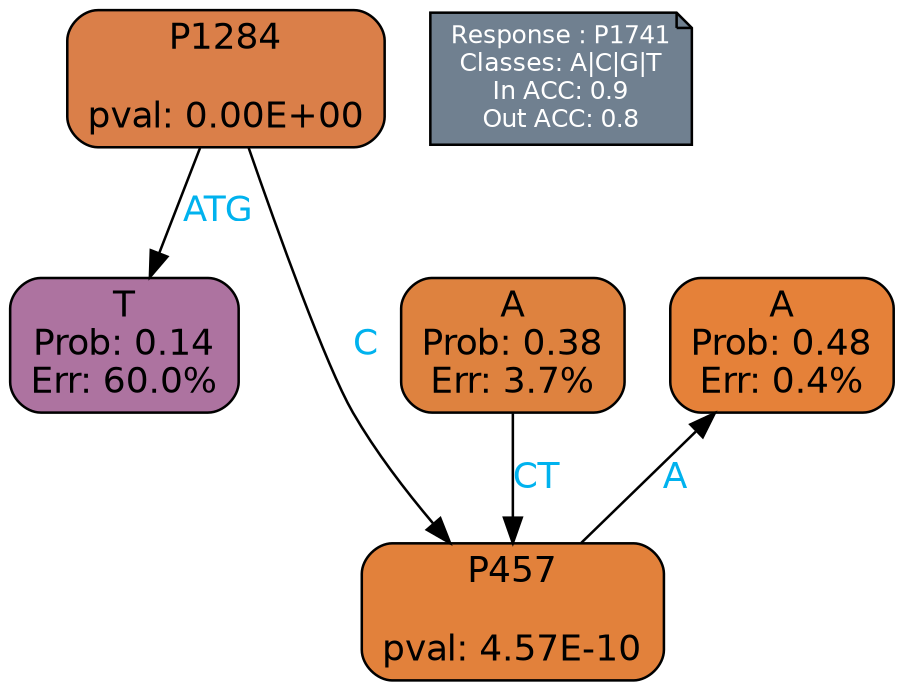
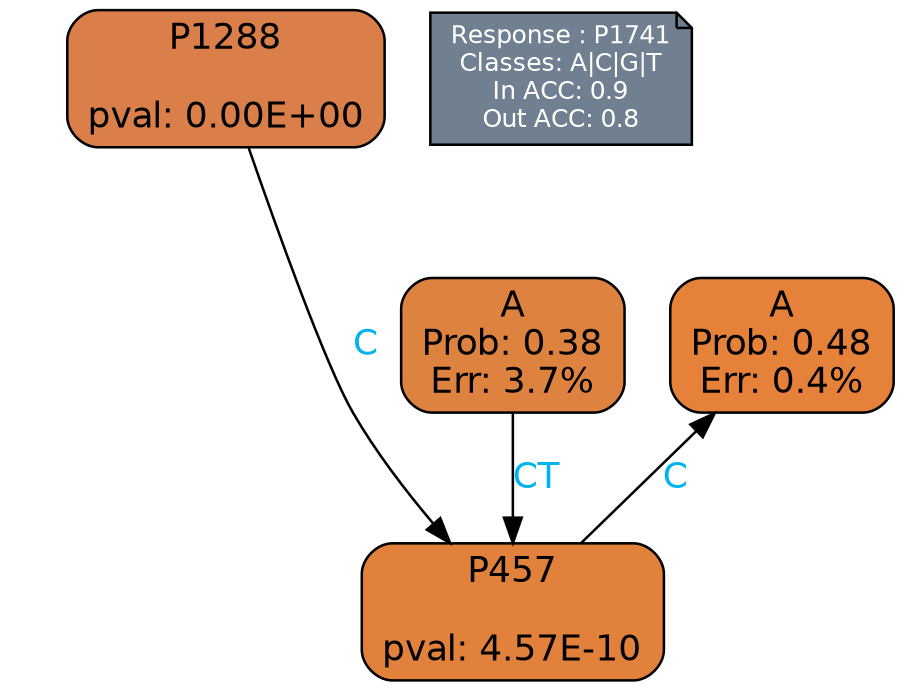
node "P1284 pval: 0.00E+00": label "P1284 pval: 0.00E+00" -> "P1288 pval: 0.00E+00"
node "T Prob: 0.14 Err: 60.0%": removed
edge "P457 pval: 4.57E-10" -> "A Prob: 0.48 Err: 0.4%": label "A" -> "C"
